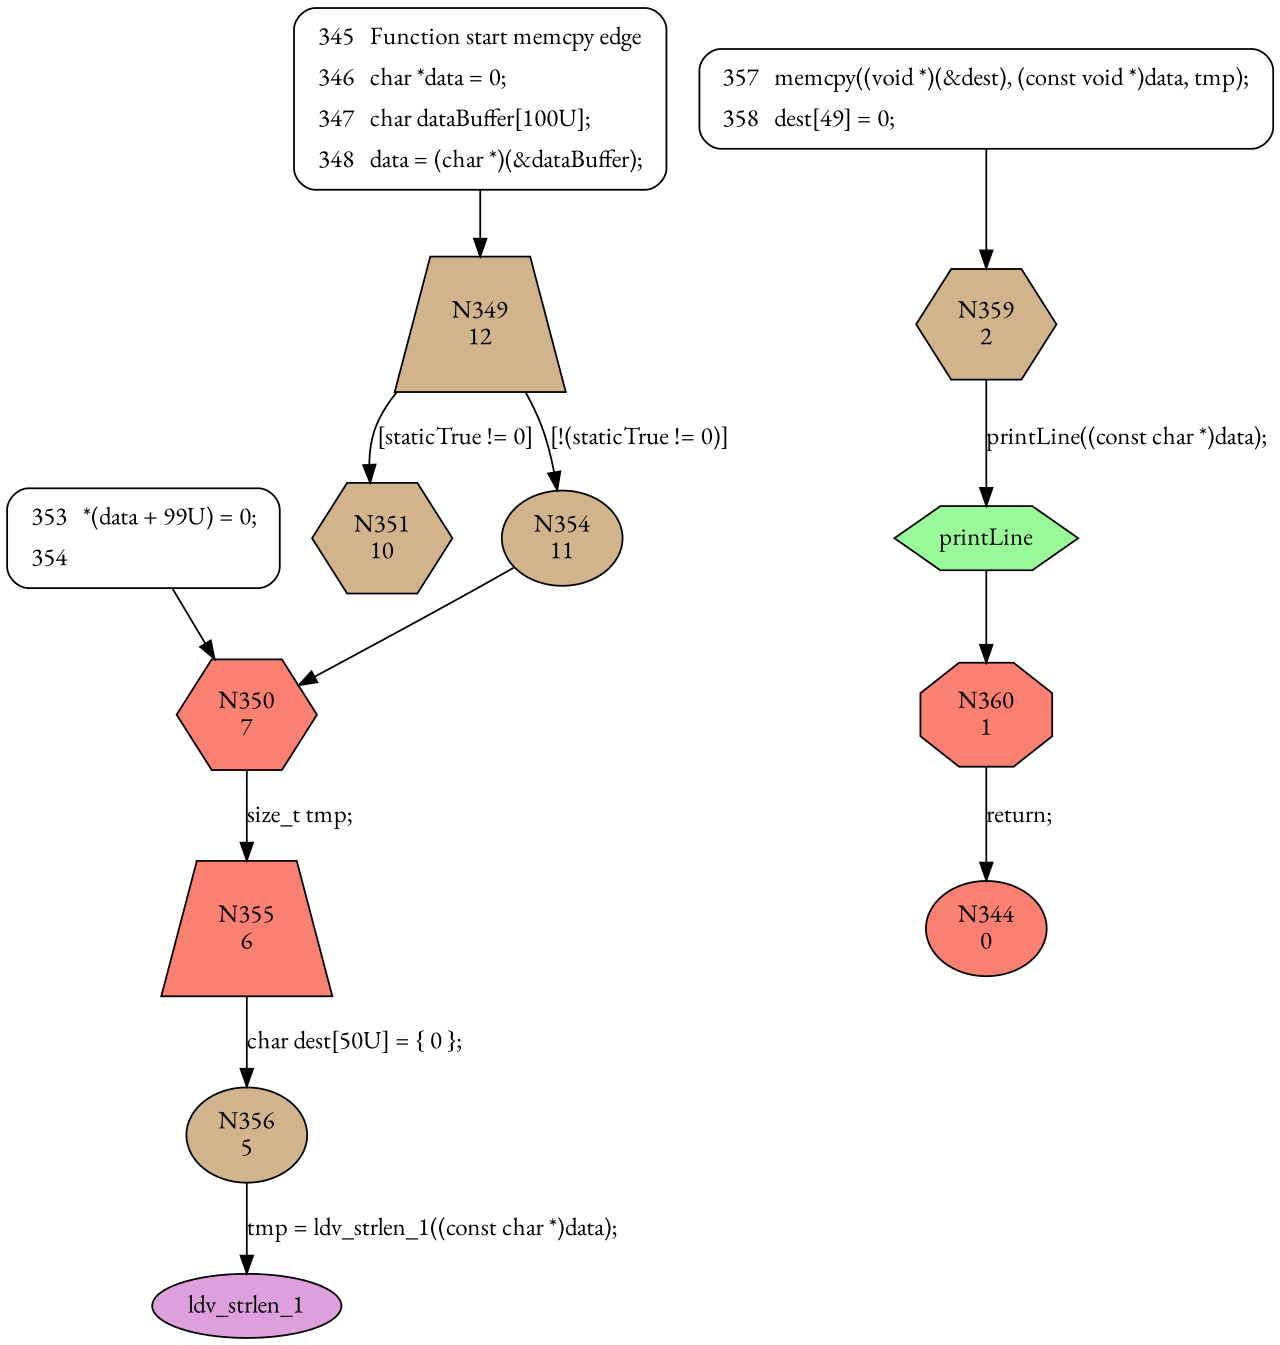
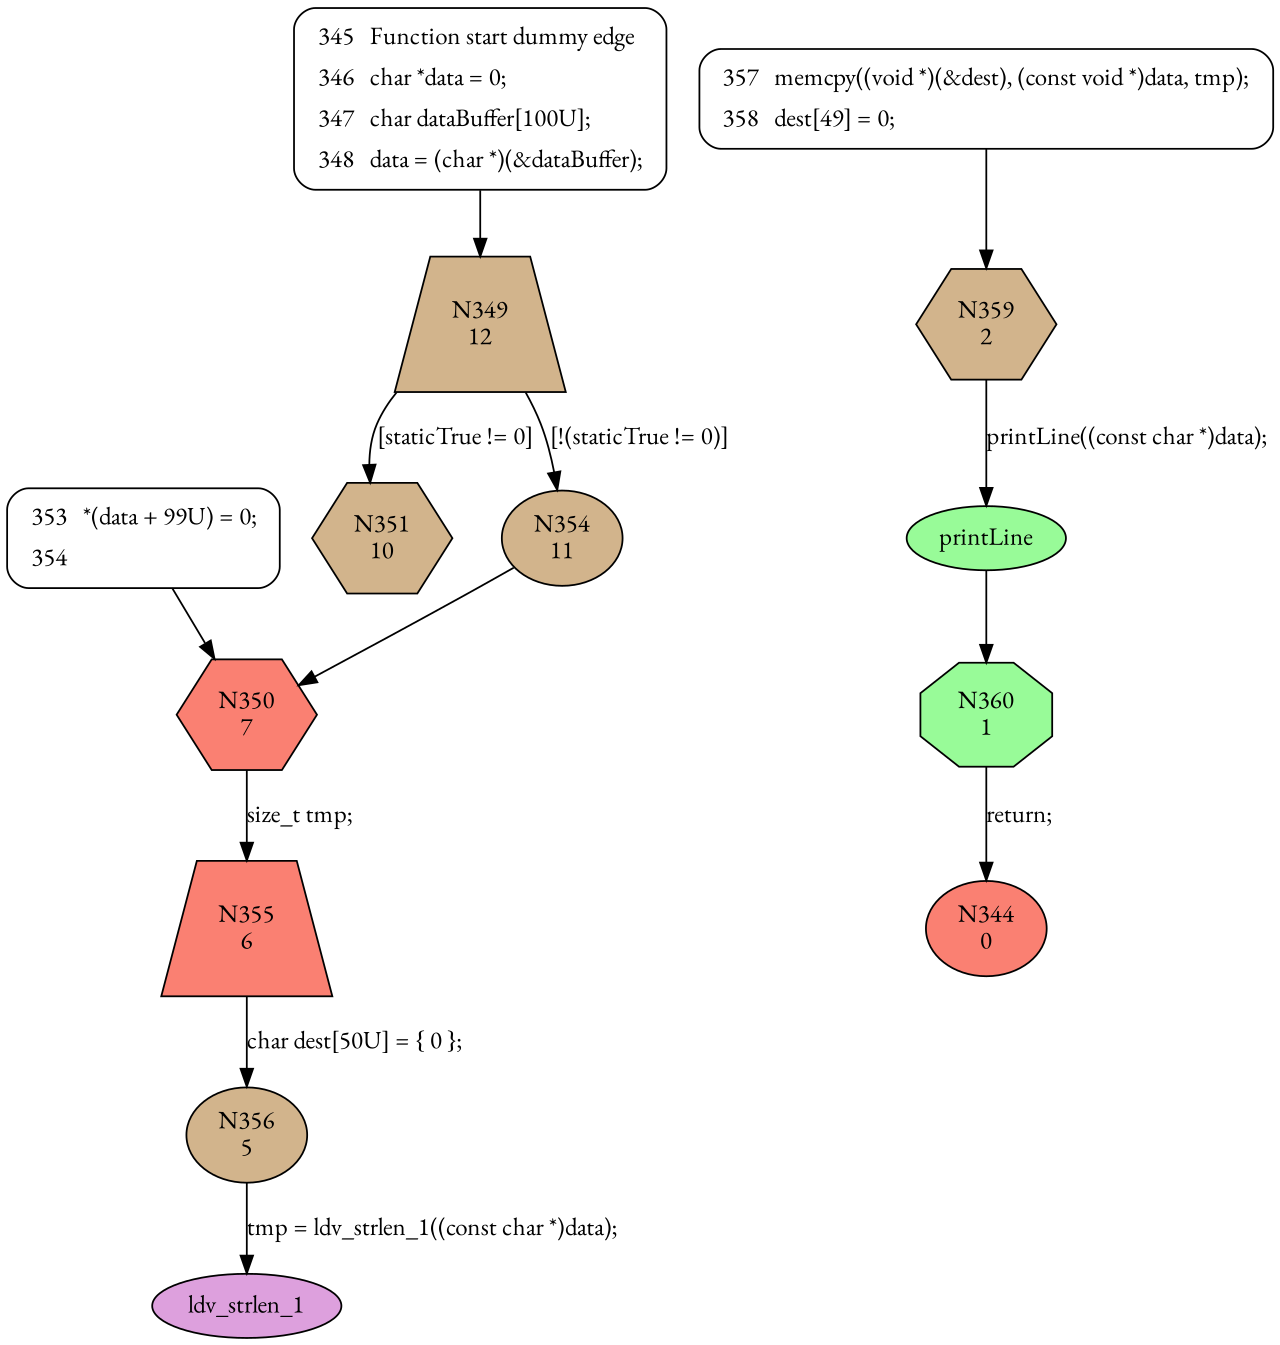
node "345": text "Function start memcpy edge" -> "Function start dummy edge"
node "printLine": shape hexagon -> ellipse
node "N360 1": fillcolor salmon -> palegreen
